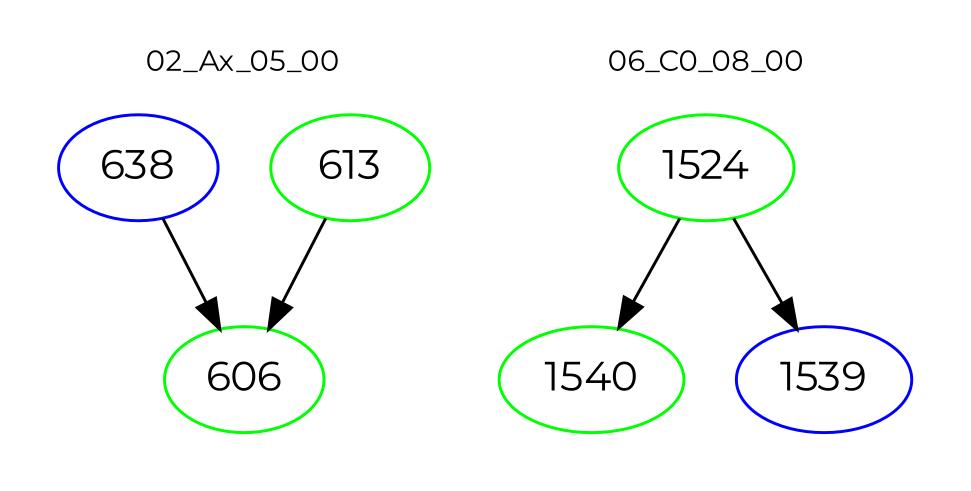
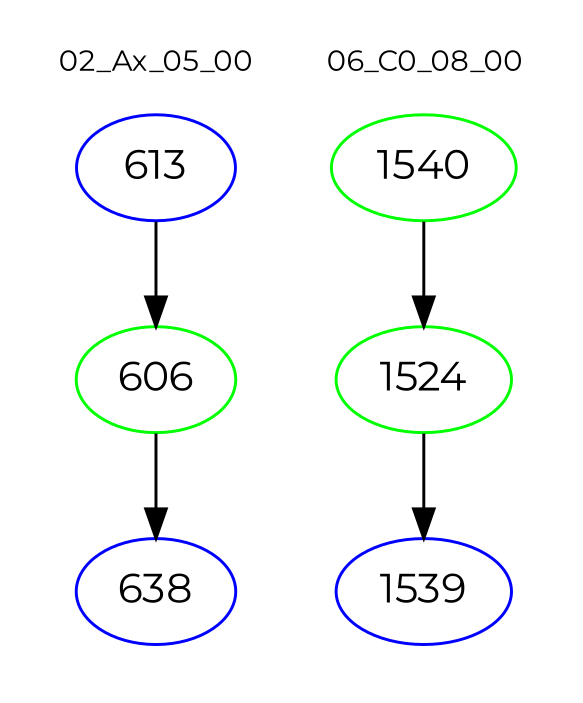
node "613": color green -> blue
edge "1524" -> "1540": reversed
edge "638" -> "606": reversed
